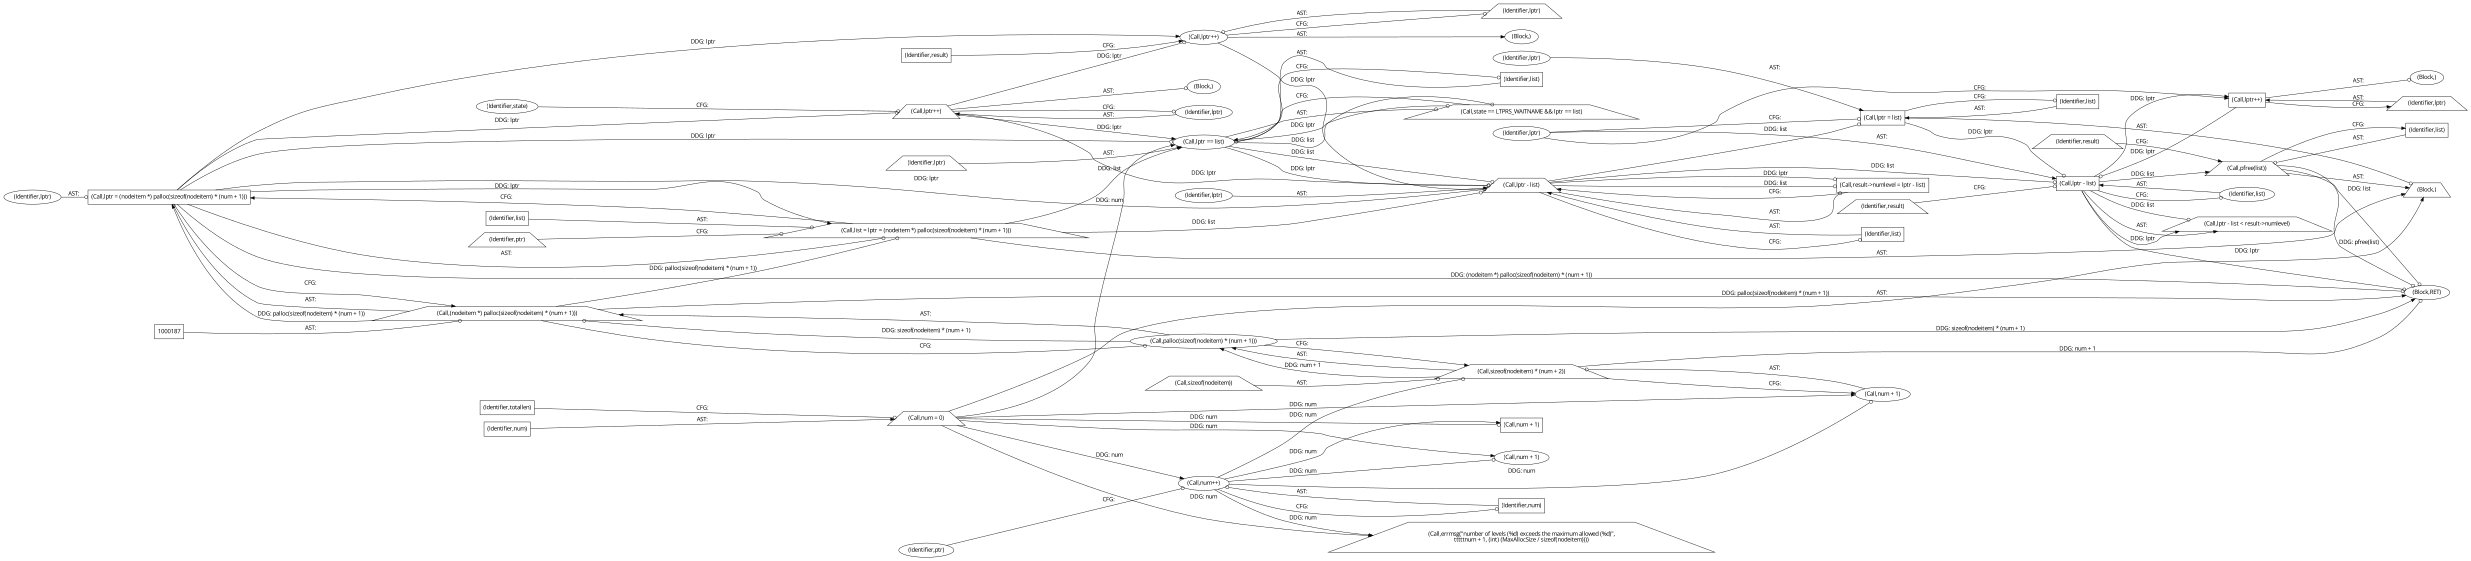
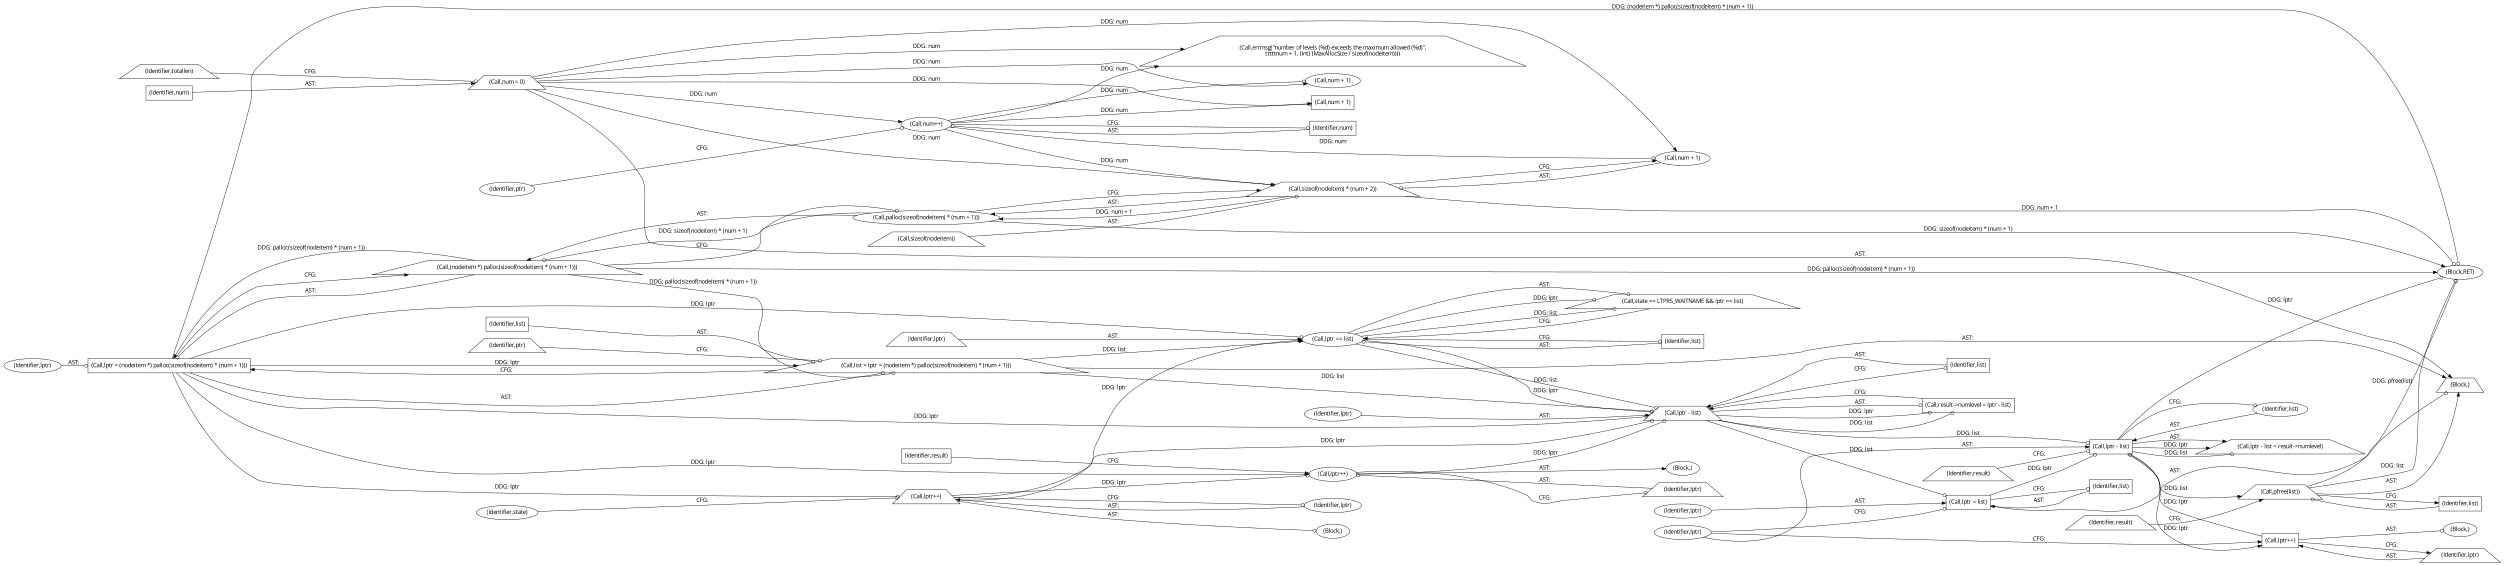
edge "(Call,num = 0)" -> "(Call,lptr == list)": now "(Call,num = 0)" -> "(Call,sizeof(nodeitem) * (num + 2))"
node "1000187": removed
node "(Identifier,totallen)": shape box -> trapezium
